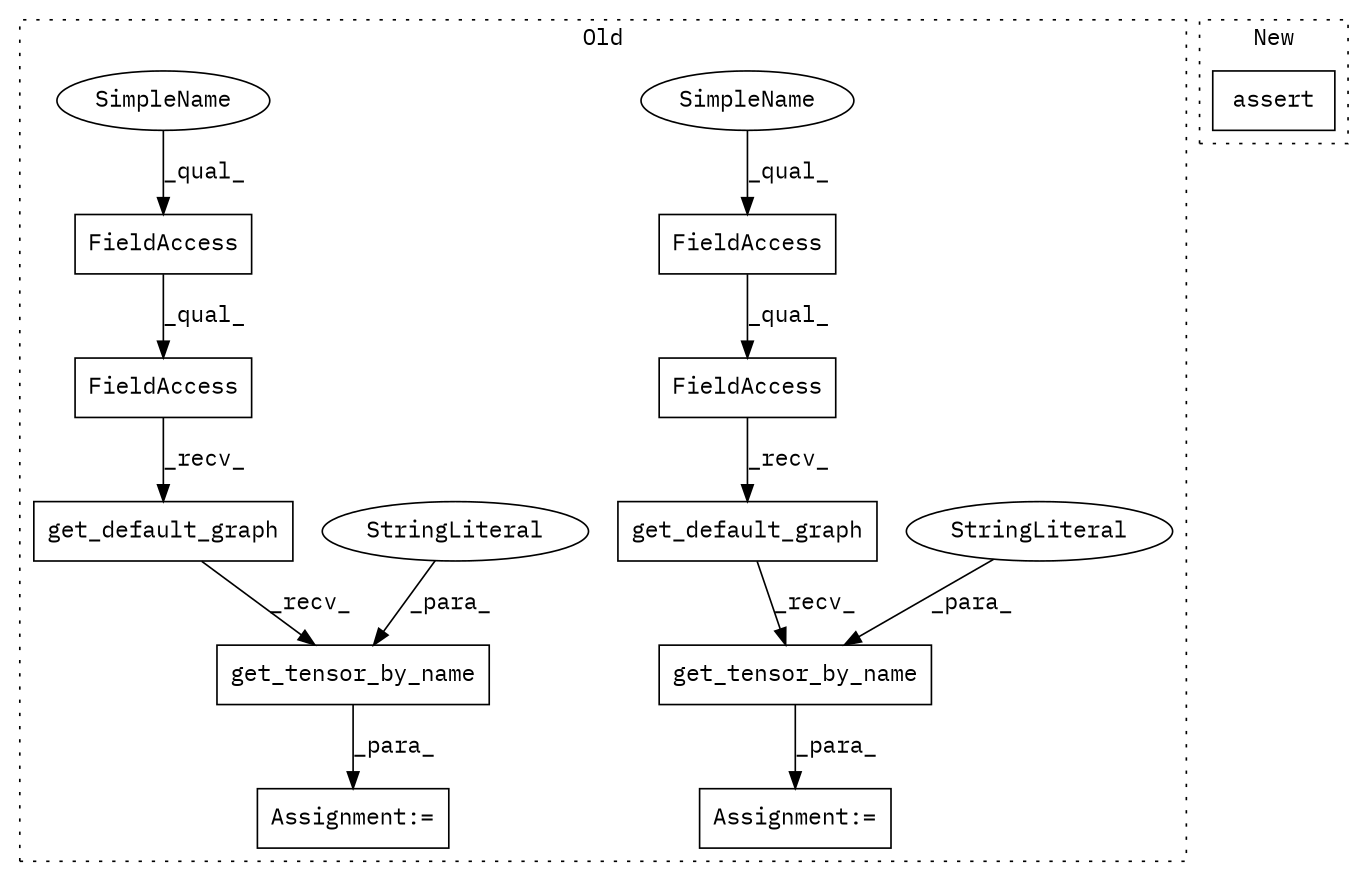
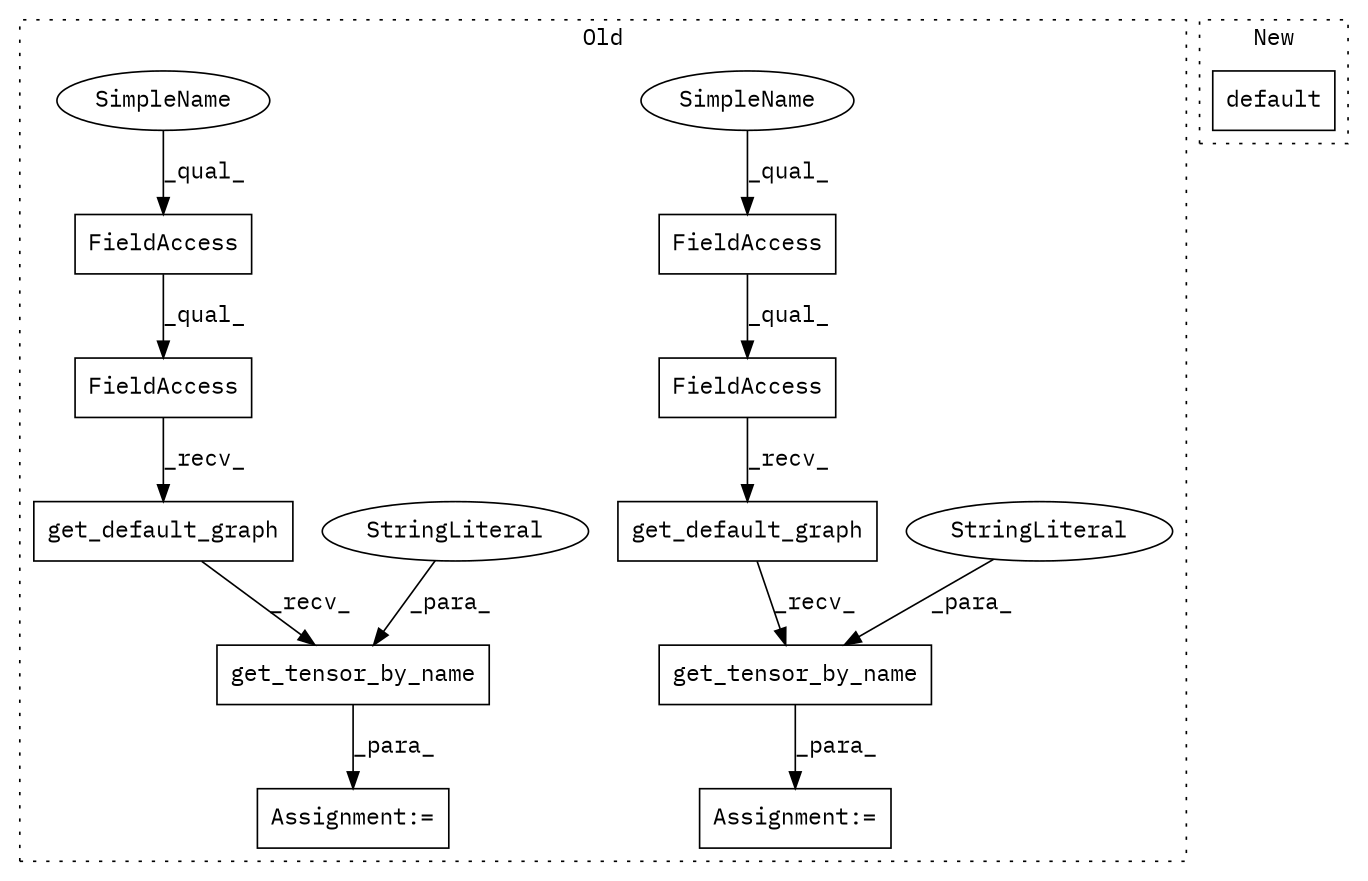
node "assert": label "assert" -> "default"
